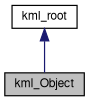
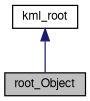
node "kml_Object": label "kml_Object" -> "root_Object"
